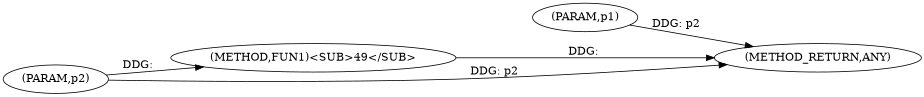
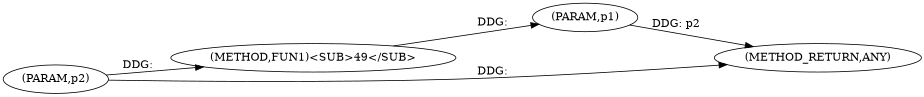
edge "(METHOD,FUN1)<SUB>49</SUB>" -> "(METHOD_RETURN,ANY)": now "(METHOD,FUN1)<SUB>49</SUB>" -> "(PARAM,p1)"
edge "(PARAM,p2)" -> "(METHOD_RETURN,ANY)": label "DDG: p2" -> "DDG: "
